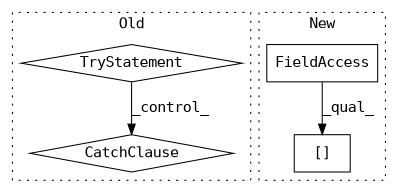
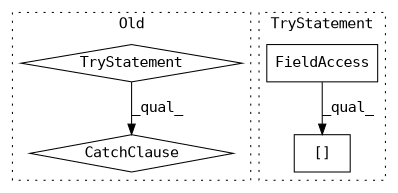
cluster "New": label "New" -> "TryStatement"
edge "TryStatement" -> "CatchClause": label "_control_" -> "_qual_"
